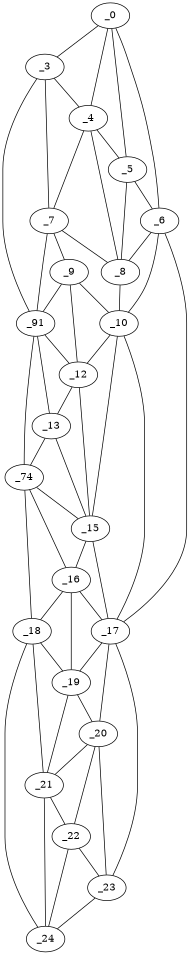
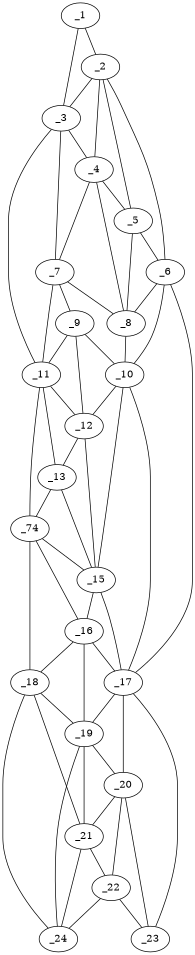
node "_1": added
node "_0": label "_0" -> "_2"
node "_91": label "_91" -> "_11"
edge "_23" -- "_24": now "_19" -- "_24"
